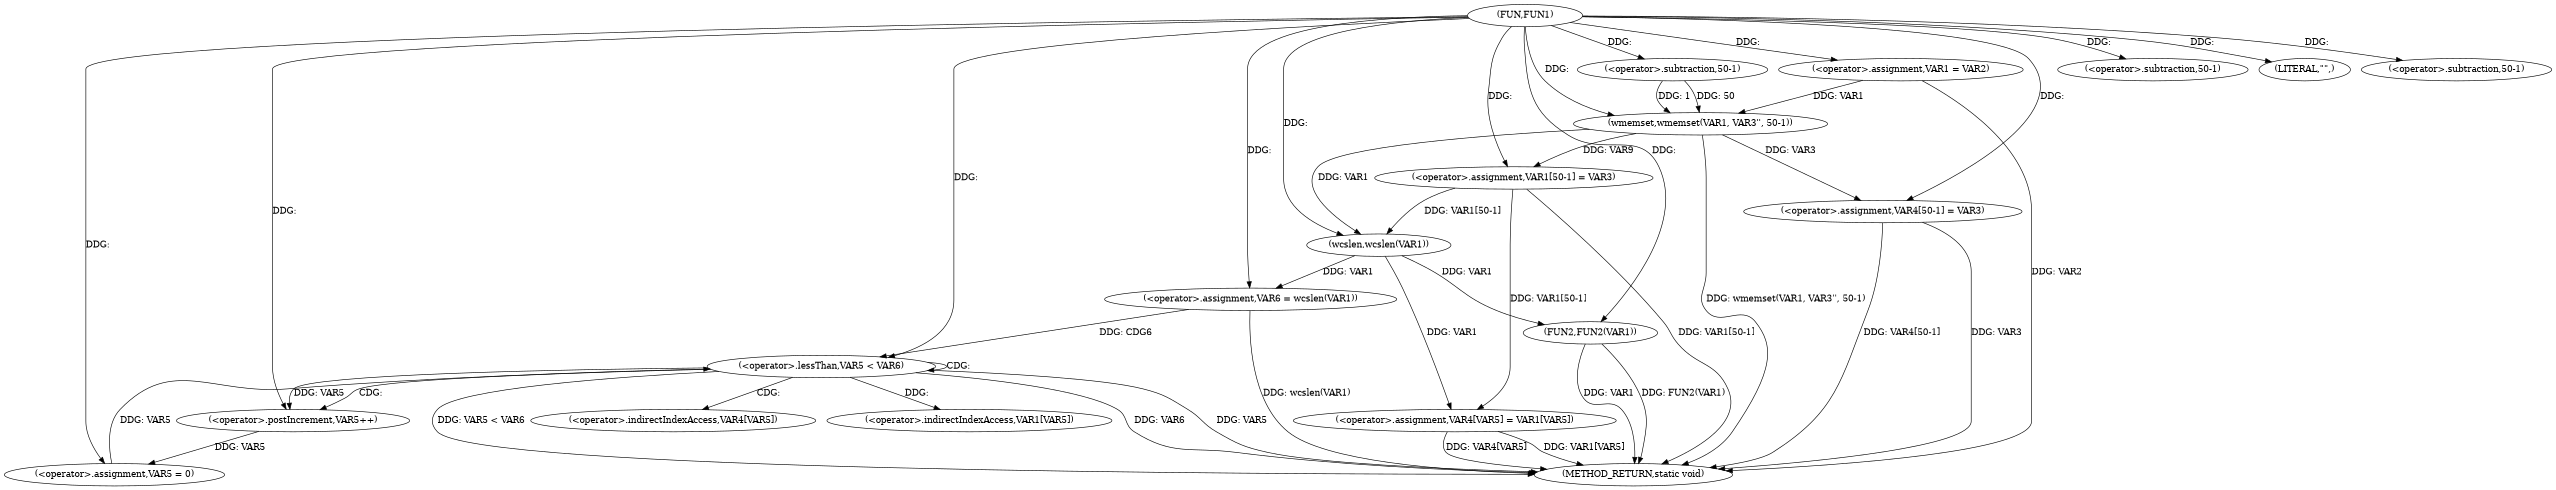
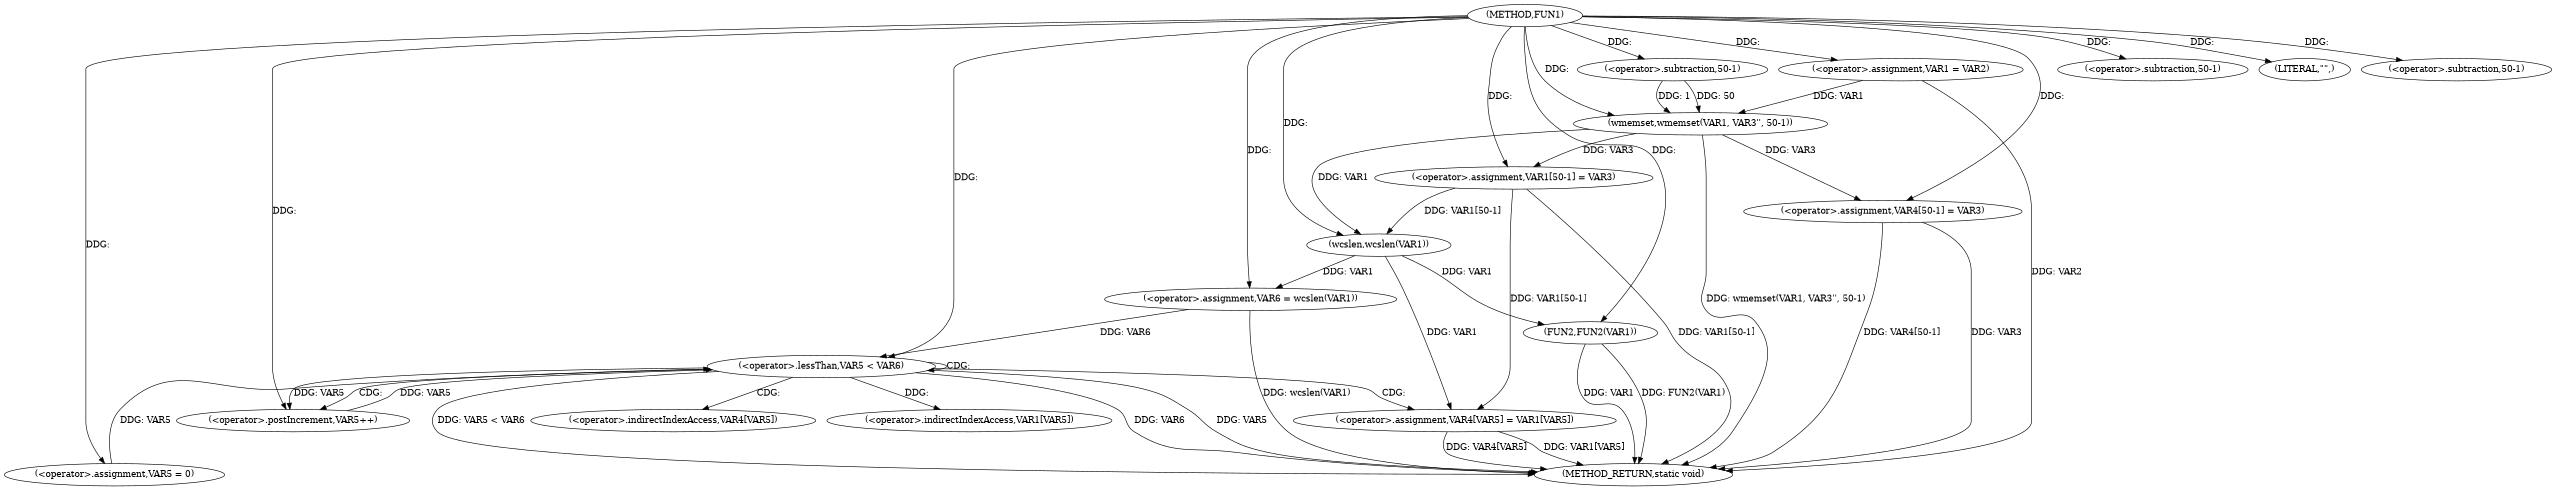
node "(FUN,FUN1)": label "(FUN,FUN1)" -> "(METHOD,FUN1)"
edge "(wmemset,wmemset(VAR1, VAR3'', 50-1))" -> "(<operator>.assignment,VAR1[50-1] = VAR3)": label "DDG: VAR9" -> "DDG: VAR3"
edge "(<operator>.assignment,VAR6 = wcslen(VAR1))" -> "(<operator>.lessThan,VAR5 < VAR6)": label "DDG: CDG6" -> "DDG: VAR6"
edge "(<operator>.lessThan,VAR5 < VAR6)" -> "(<operator>.assignment,VAR4[VAR5] = VAR1[VAR5])": added, label "CDG:"
edge "(<operator>.postIncrement,VAR5++)" -> "(<operator>.assignment,VAR5 = 0)": now "(<operator>.postIncrement,VAR5++)" -> "(<operator>.lessThan,VAR5 < VAR6)"
